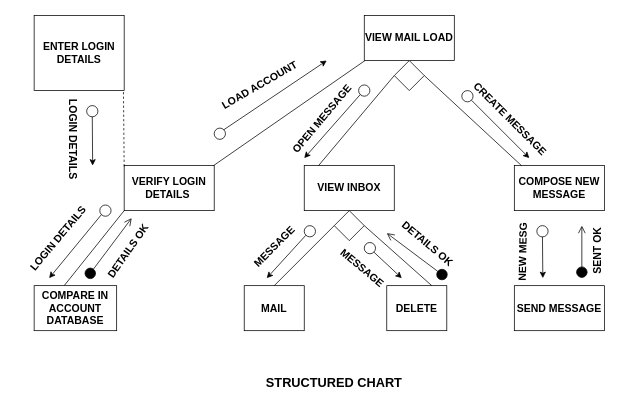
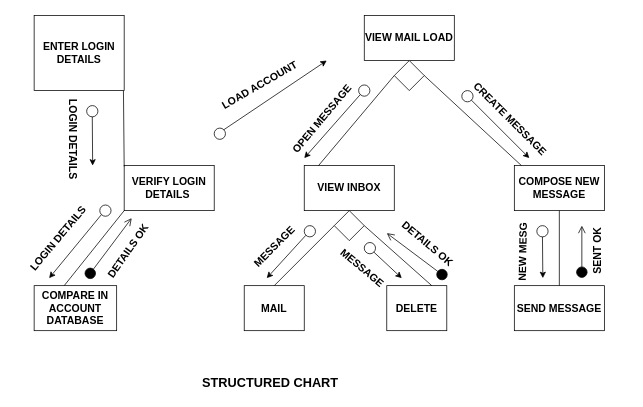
edge "VIEW MAIL LOAD" -- "VERIFY LOGIN DETAILS": removed
edge "ENTER LOGIN DETAILS" -- "VERIFY LOGIN DETAILS": style dashed -> solid
edge "COMPOSE NEW MESSAGE" -- "SEND MESSAGE": added
node "STRUCTURED CHART": moved (334, 383) -> (270, 383)
